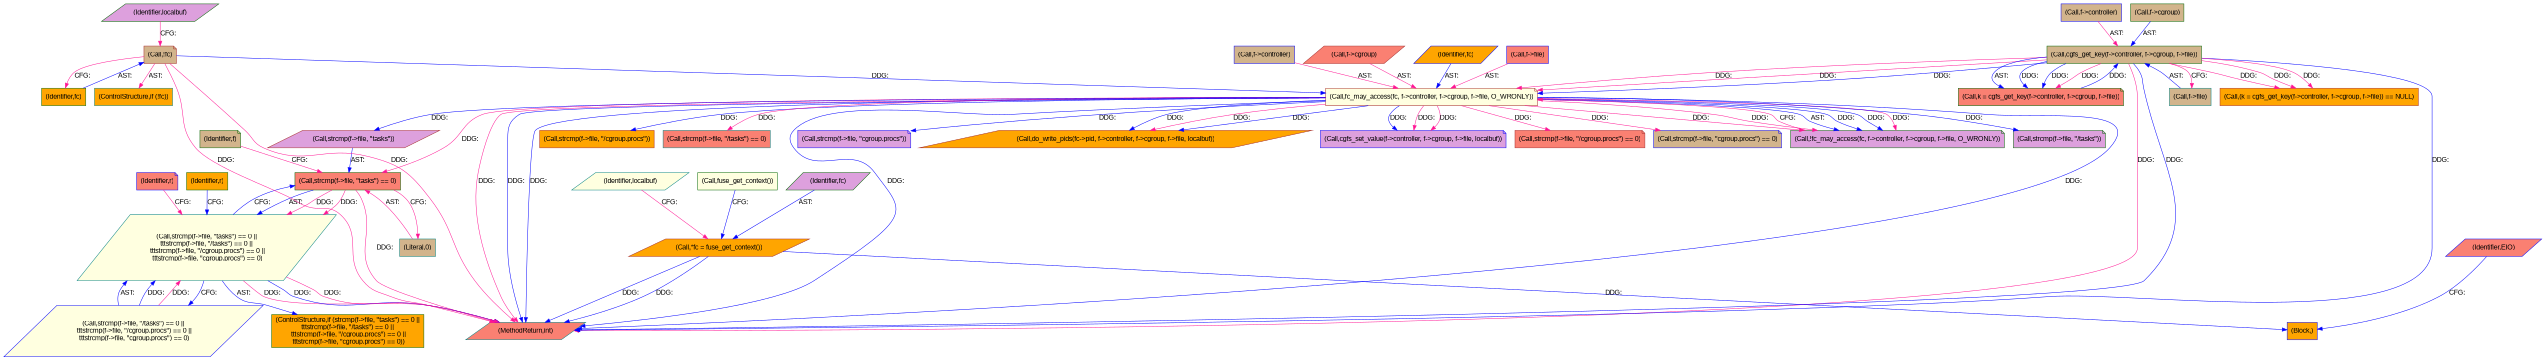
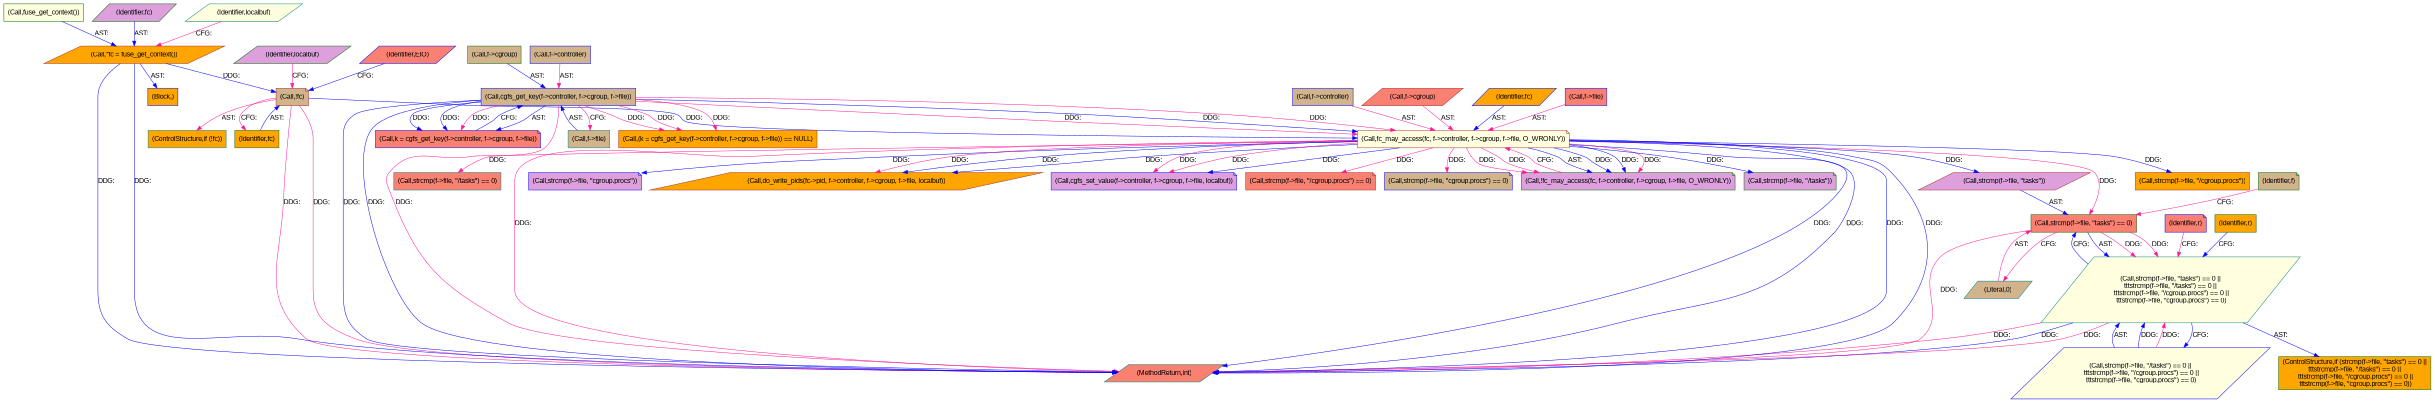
node "(Call,cgfs_get_key(f->controller, f->cgroup, f->file))": color darkgreen -> blue
edge "(Call,k = cgfs_get_key(f->controller, f->cgroup, f->file))" -> "(Call,cgfs_get_key(f->controller, f->cgroup, f->file))": label "DDG: " -> "CFG: "
edge "(Call,*fc = fuse_get_context())" -> "(Call,!fc)": added, label "DDG:"
node "(Call,k = cgfs_get_key(f->controller, f->cgroup, f->file))": color darkgreen -> blue
edge "(Call,fuse_get_context())" -> "(Call,*fc = fuse_get_context())": label "CFG: " -> "AST: "
node "(Literal,0)": shape box -> parallelogram
edge "(Call,*fc = fuse_get_context())" -> "(Block,)": label "DDG: " -> "AST: "
edge "(Identifier,EIO)" -> "(Block,)": now "(Identifier,EIO)" -> "(Call,!fc)"
